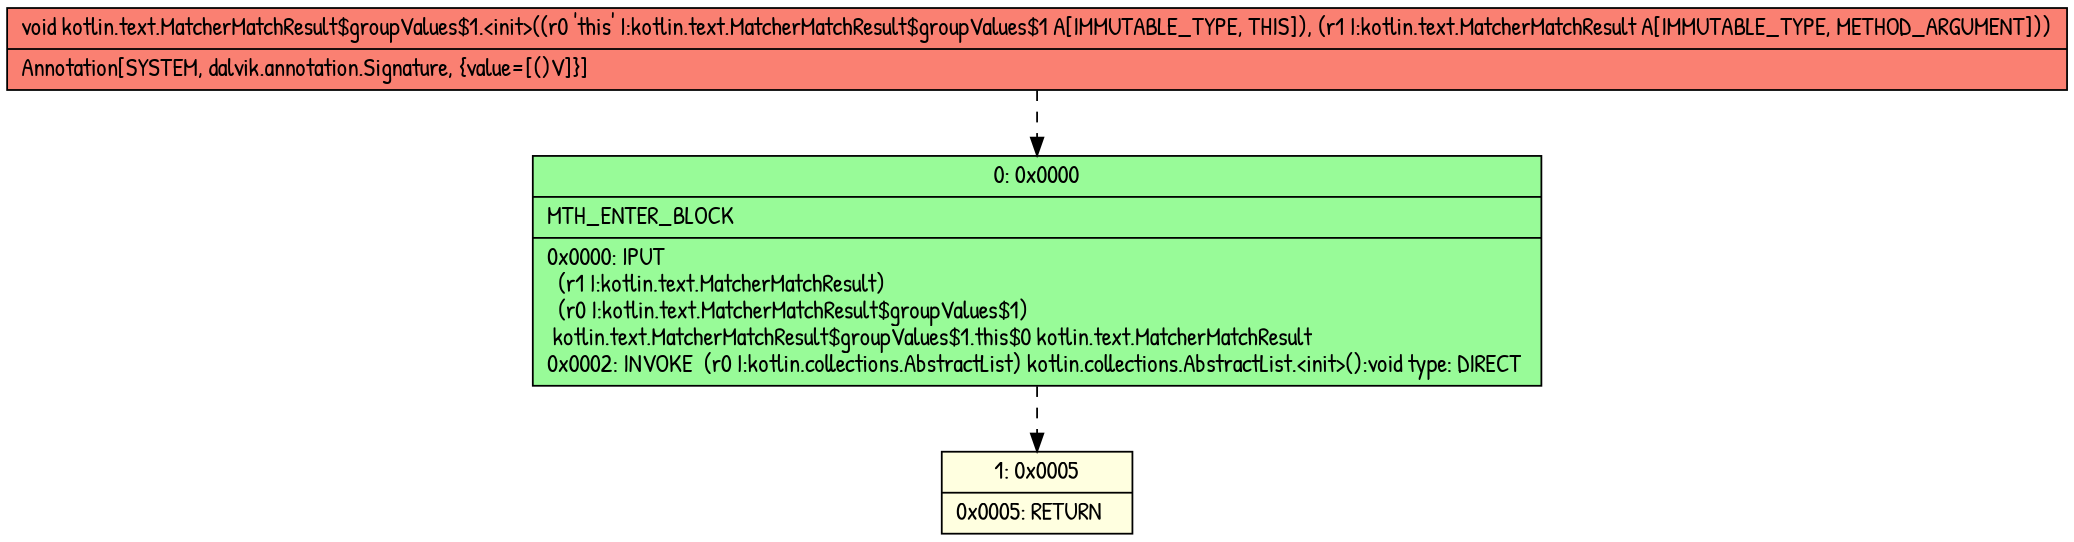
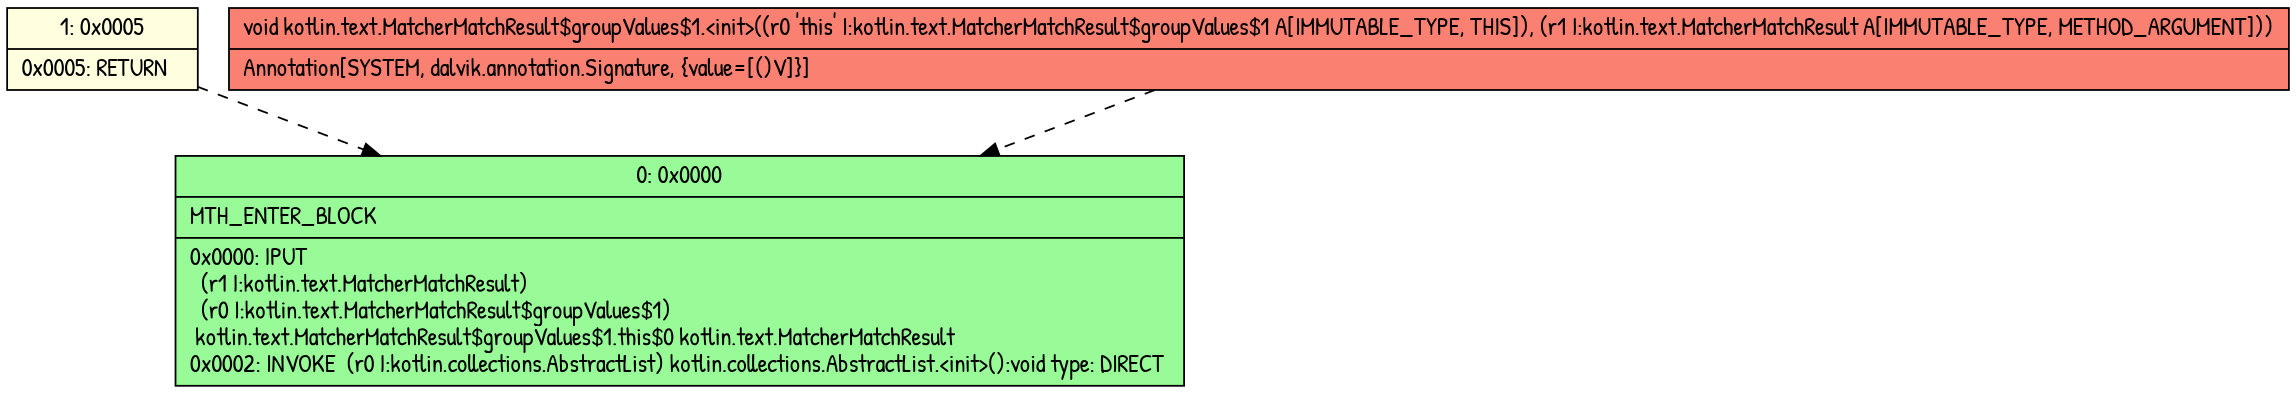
edge "0: 0x0000" -> "1: 0x0005": reversed
